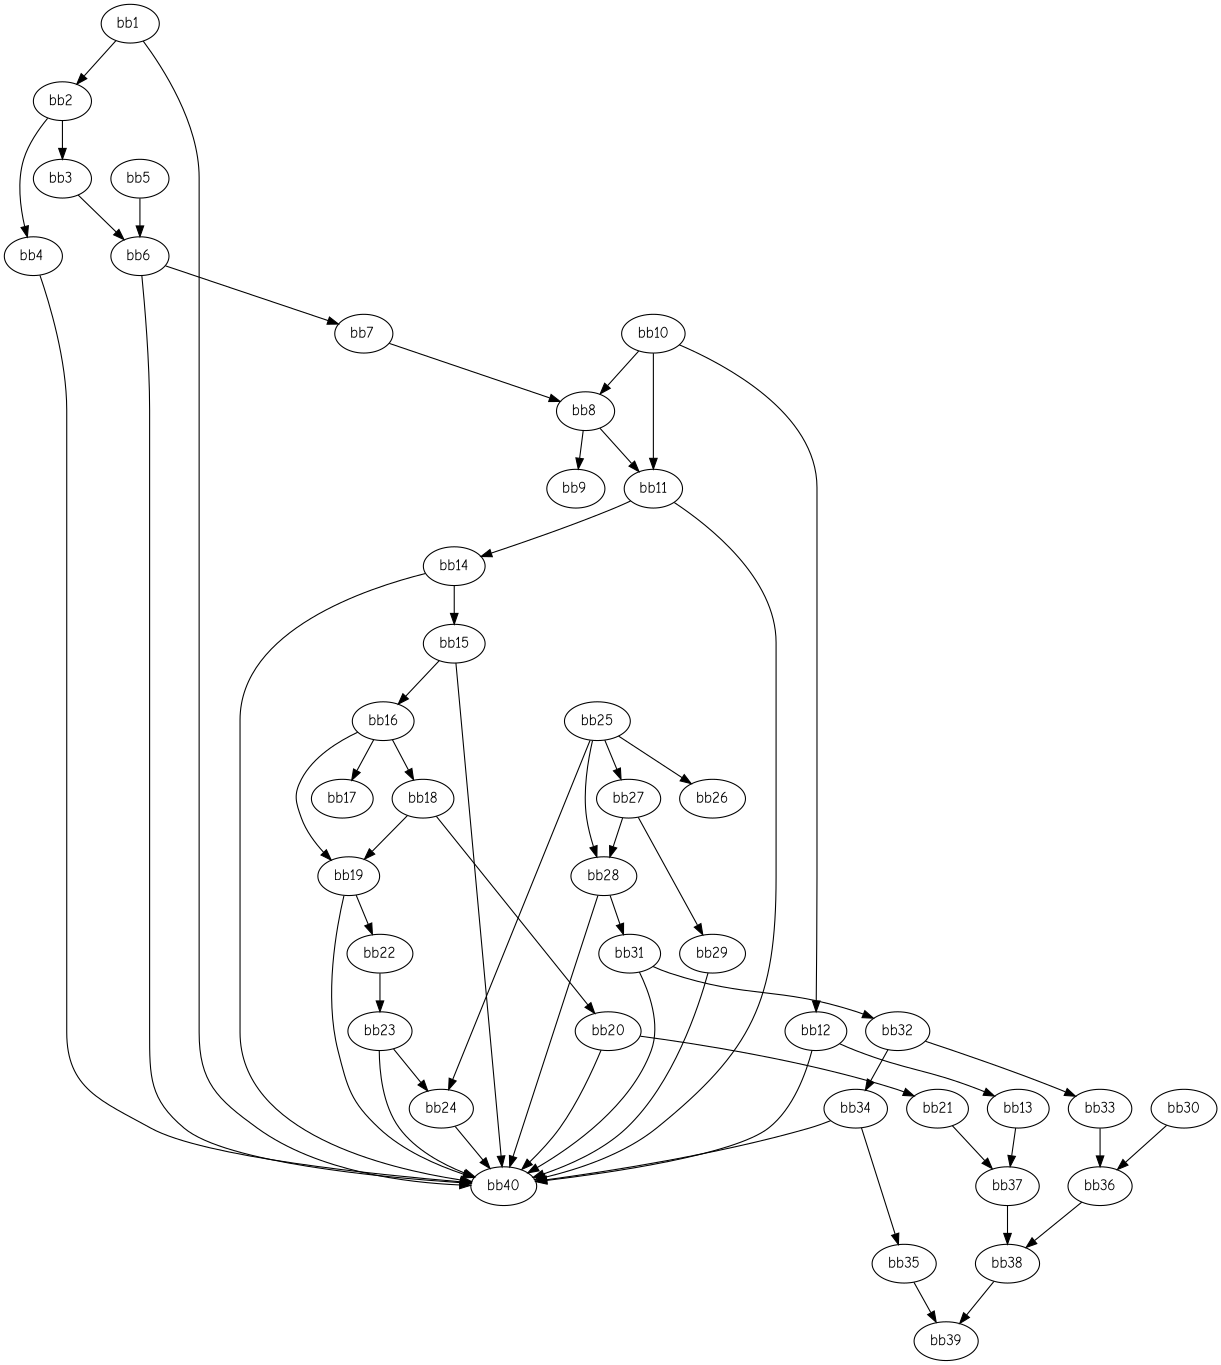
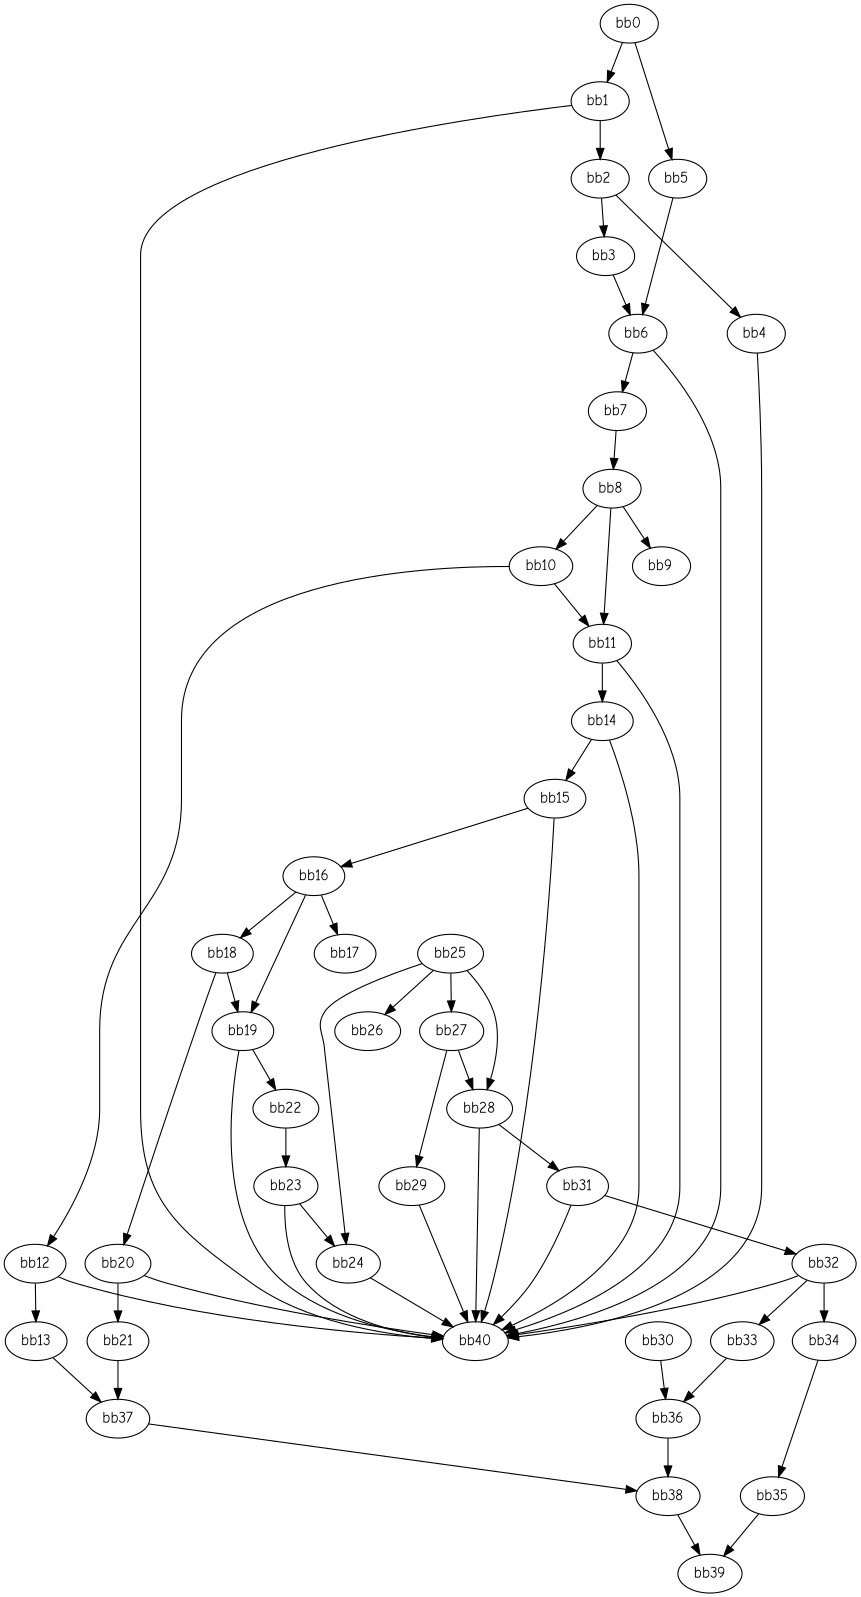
node "bb0": added
edge "bb10" -> "bb8": reversed
edge "bb34" -> "bb40": now "bb32" -> "bb40"
